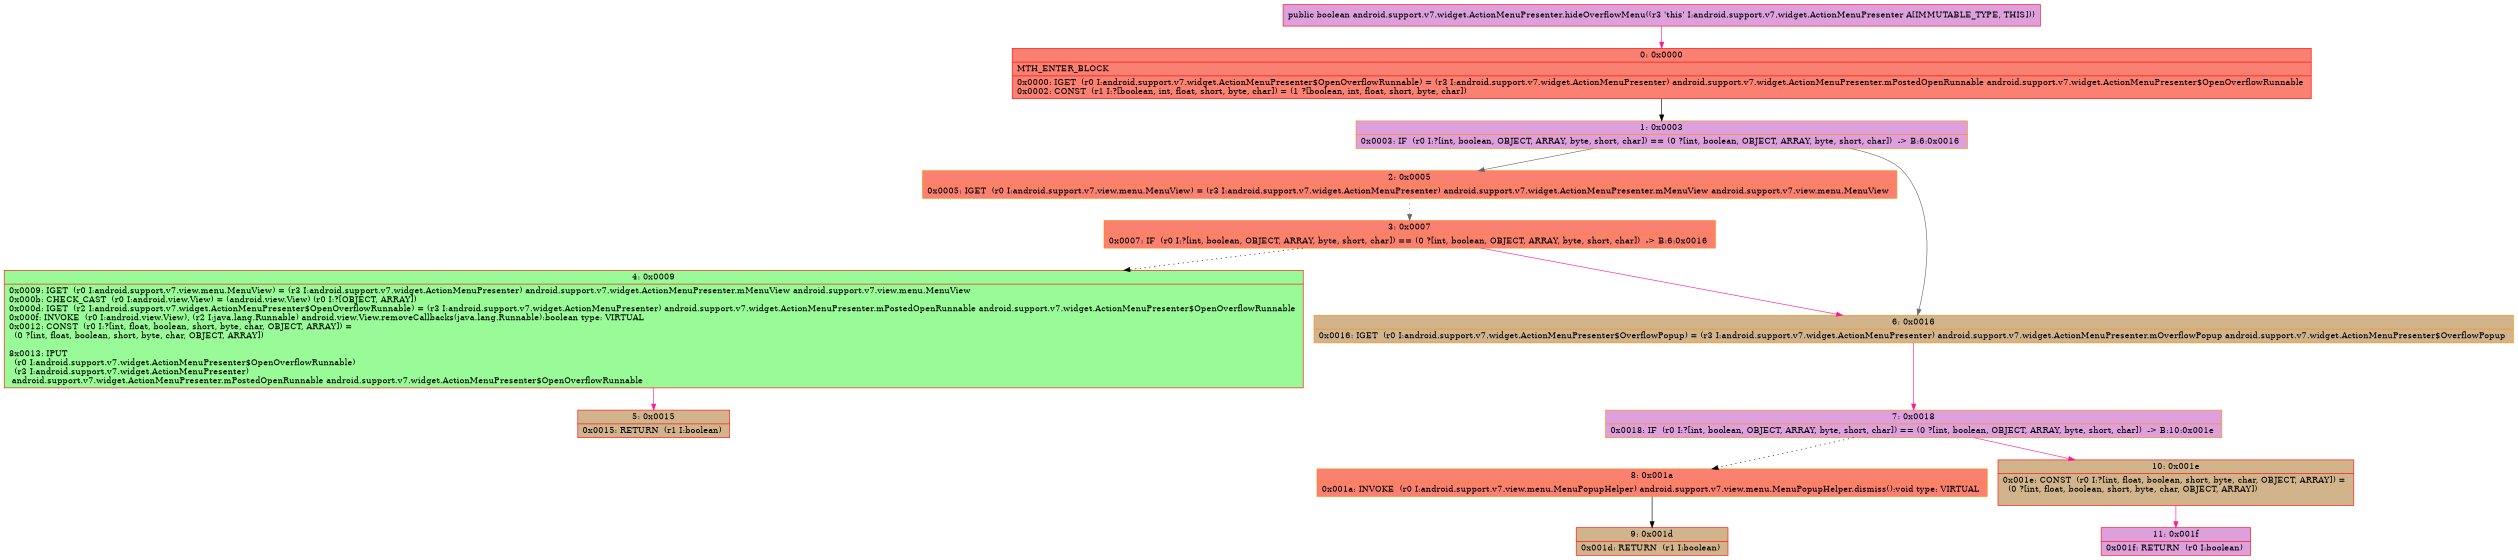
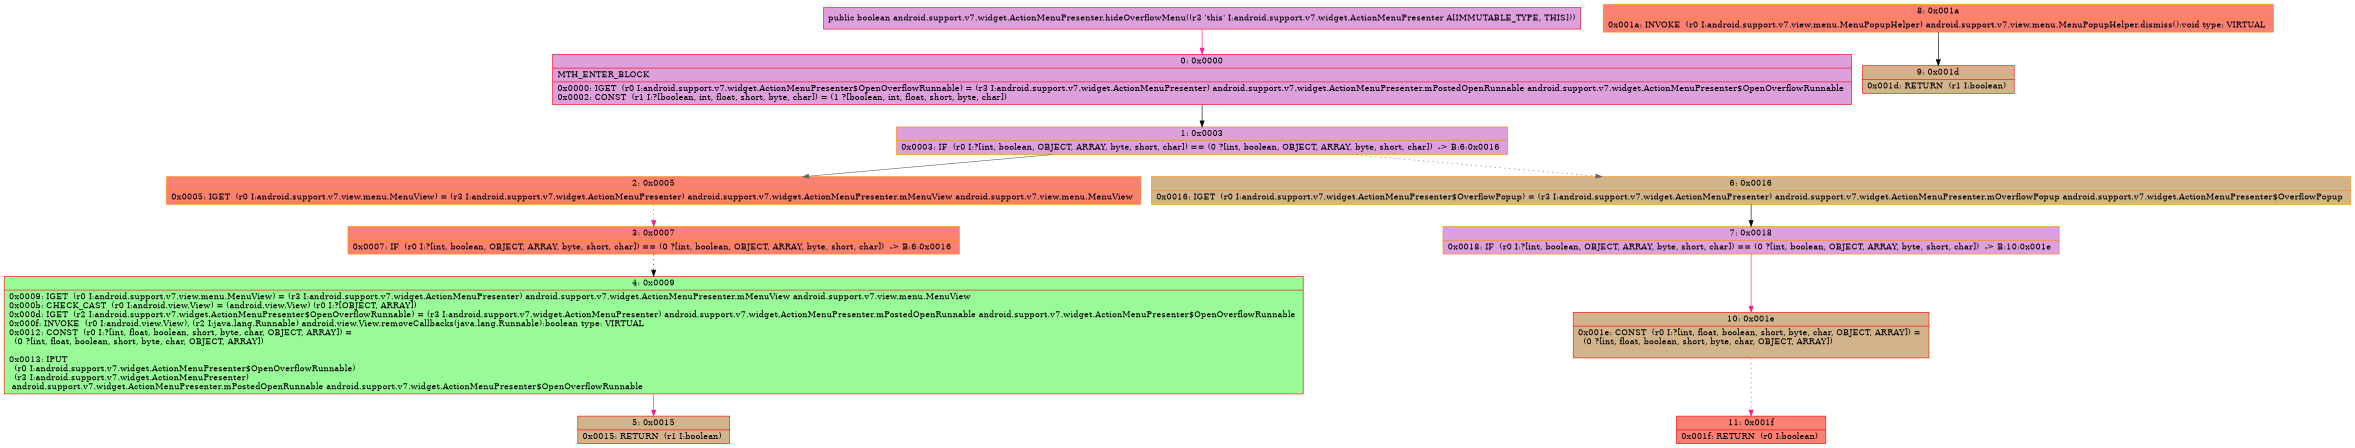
node "0: 0x0000": fillcolor salmon -> plum
edge "2: 0x0005" -> "3: 0x0007": color gray40 -> deeppink
edge "1: 0x0003" -> "6: 0x0016": style solid -> dotted
edge "3: 0x0007" -> "6: 0x0016": removed
node "4: 0x0009": text "8x0013: IPUT" -> "0x0013: IPUT"
edge "6: 0x0016" -> "7: 0x0018": color deeppink -> black
edge "7: 0x0018" -> "8: 0x001a": removed
edge "10: 0x001e" -> "11: 0x001f": style solid -> dotted
node "11: 0x001f": fillcolor plum -> salmon
